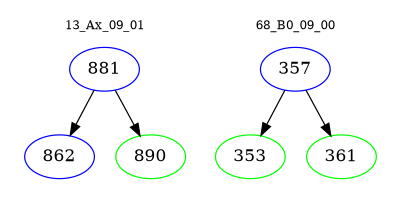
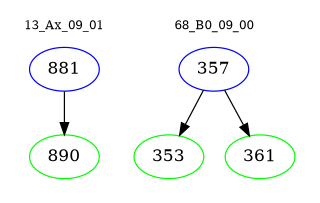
node "862": removed
